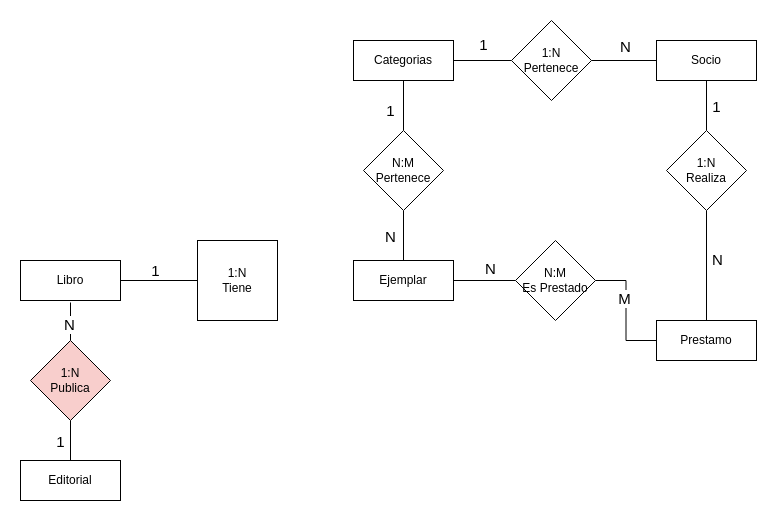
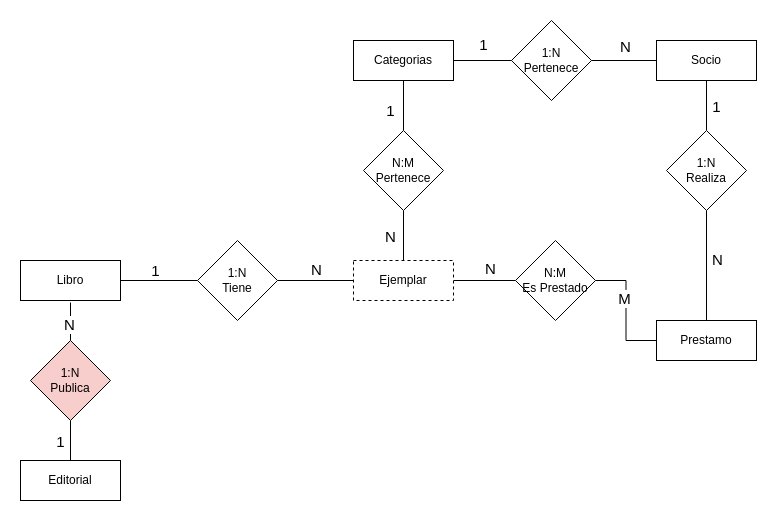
node "1:N Tiene": shape rectangle -> diamond
edge "1:N Tiene" -- "Ejemplar": added, label "N"
node "Ejemplar": style solid -> dashed
